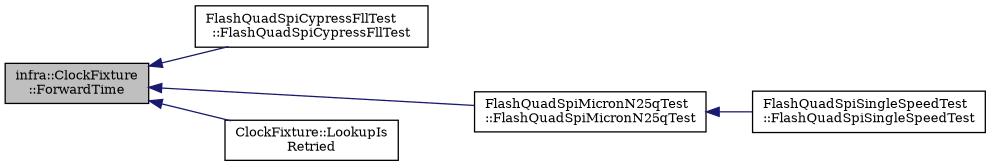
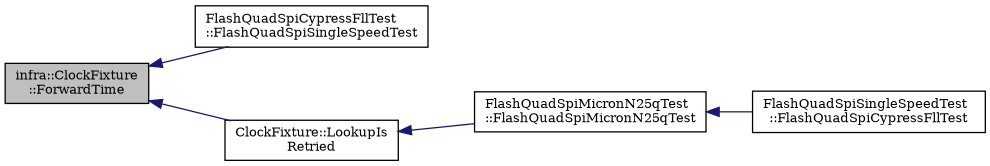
node "FlashQuadSpiCypressFllTest ::FlashQuadSpiCypressFllTest": label "FlashQuadSpiCypressFllTest ::FlashQuadSpiCypressFllTest" -> "FlashQuadSpiCypressFllTest ::FlashQuadSpiSingleSpeedTest"
edge "FlashQuadSpiMicronN25qTest ::FlashQuadSpiMicronN25qTest" -> "infra::ClockFixture ::ForwardTime": now "FlashQuadSpiMicronN25qTest ::FlashQuadSpiMicronN25qTest" -> "ClockFixture::LookupIs Retried"
node "FlashQuadSpiSingleSpeedTest ::FlashQuadSpiSingleSpeedTest": label "FlashQuadSpiSingleSpeedTest ::FlashQuadSpiSingleSpeedTest" -> "FlashQuadSpiSingleSpeedTest ::FlashQuadSpiCypressFllTest"
